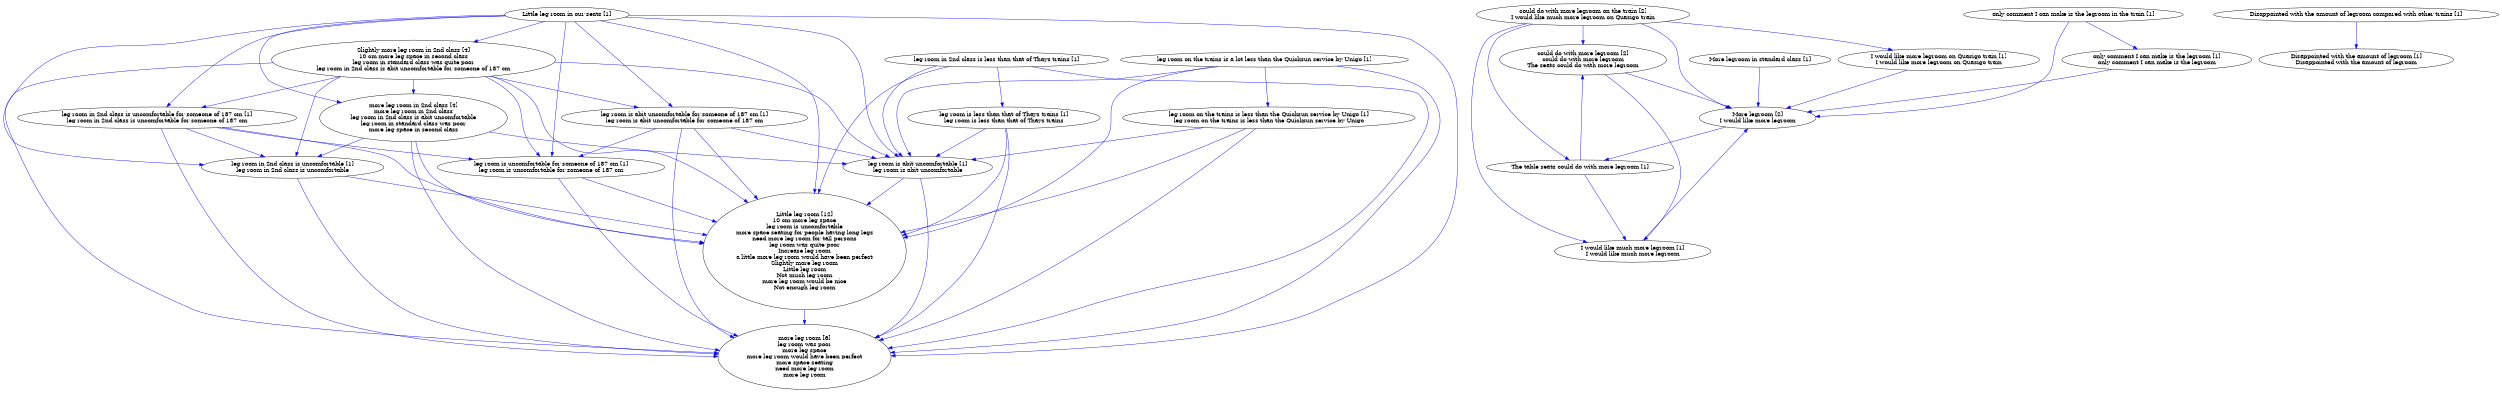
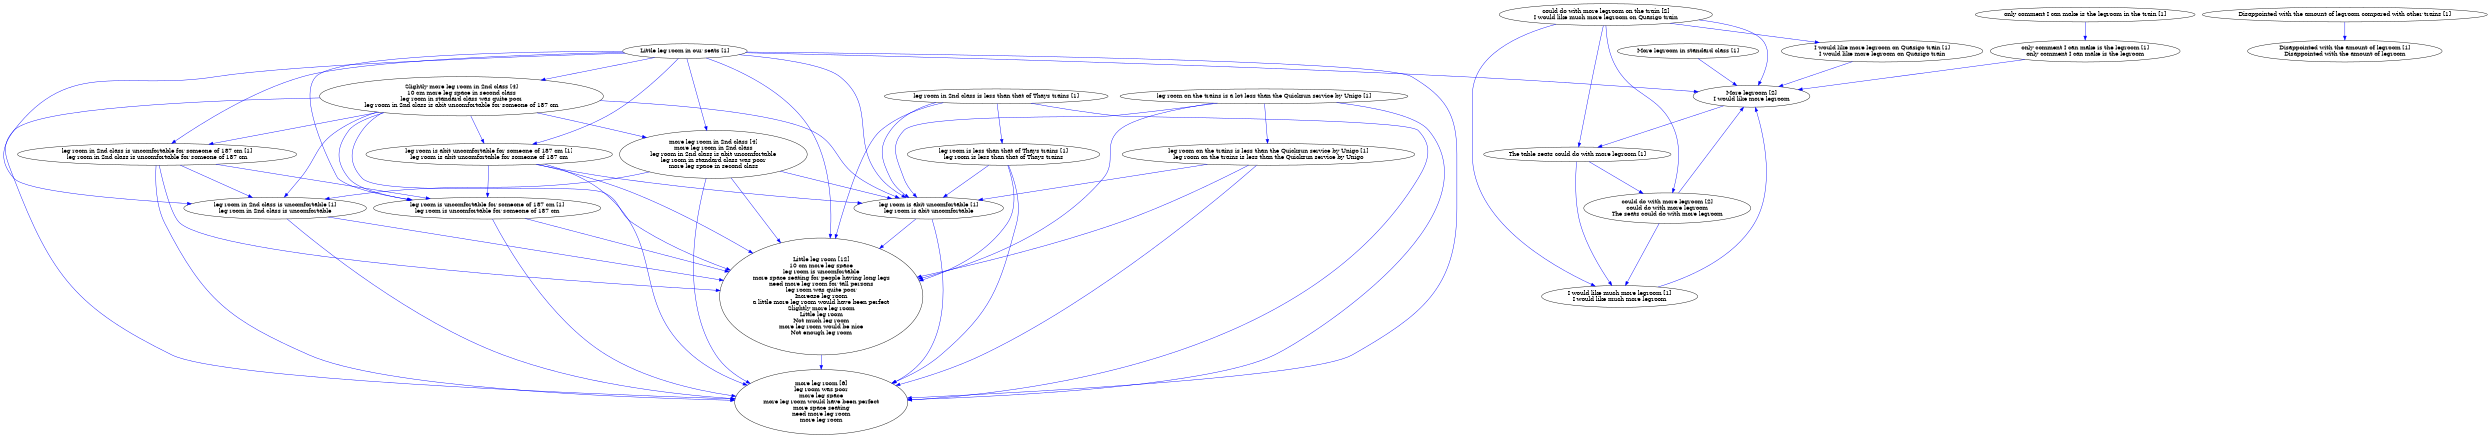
edge "only comment I can make is the legroom in the train [1]" -> "More legroom [2] I would like more legroom": now "Little leg room in our seats [1]" -> "More legroom [2] I would like more legroom"
